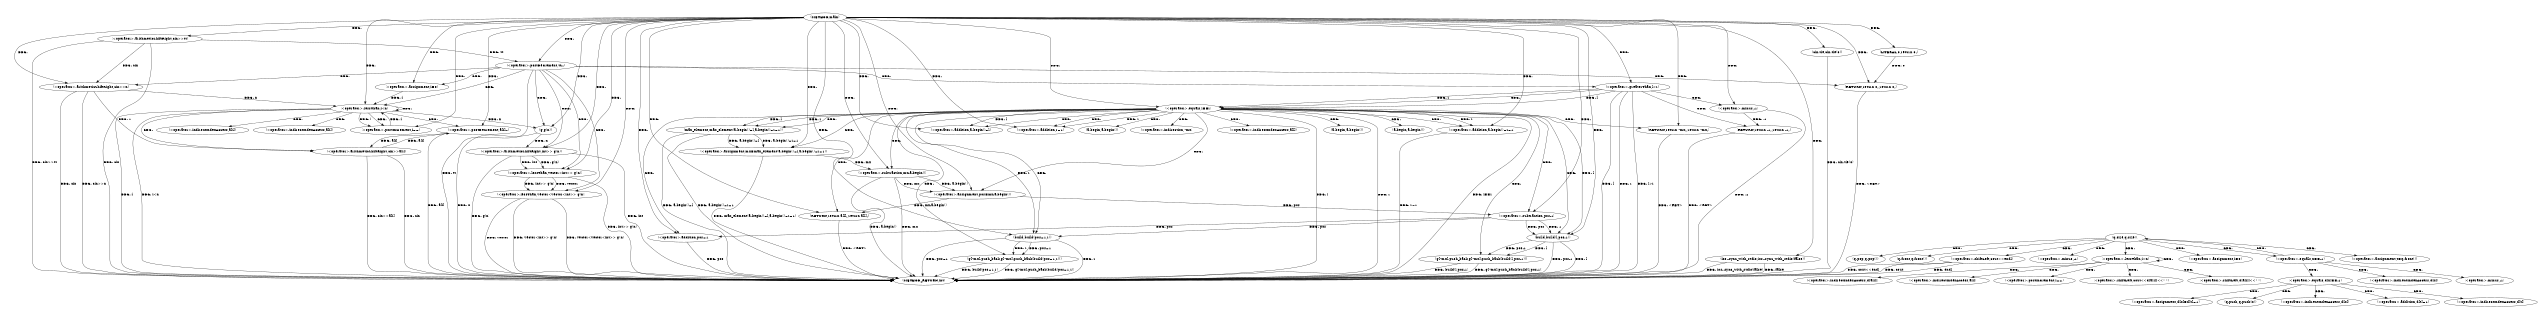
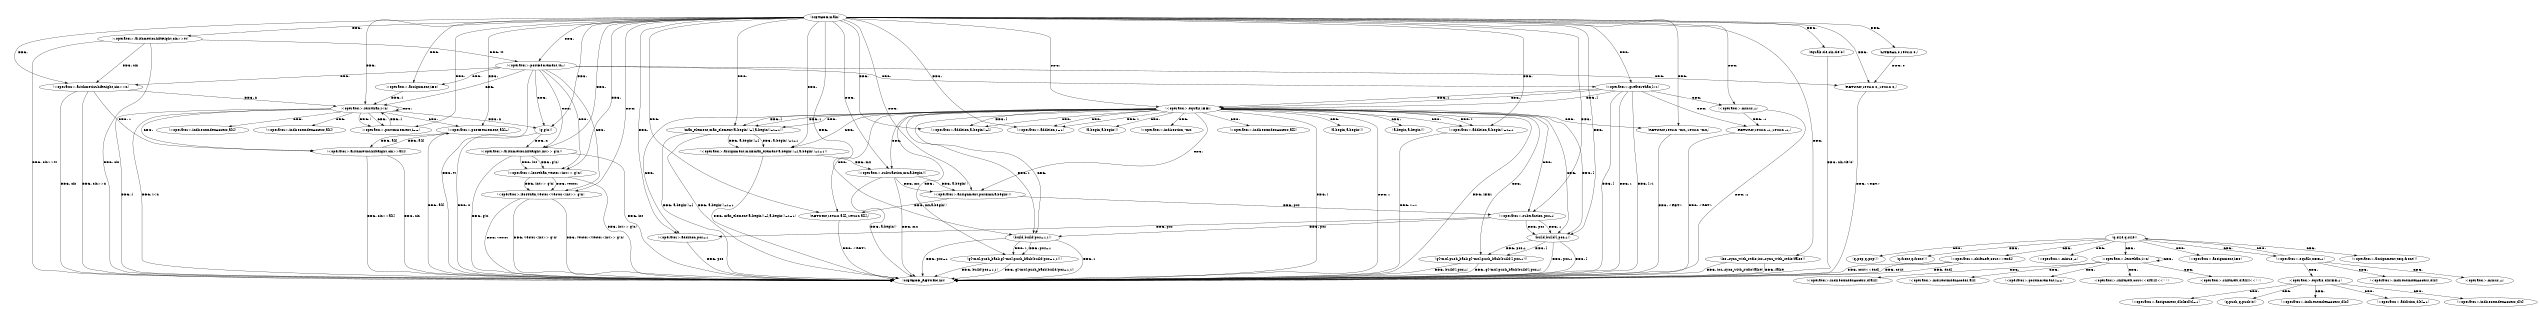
edge "(METHOD,main)" -> "(max_element,max_element(a.begin()+l,a.begin()+r+1))": added, label "DDG:"
node "(cin.tie,cin.tie(0))": label "(cin.tie,cin.tie(0))" -> "(equals.tie,cin.tie(0))"
edge "(q.size,q.size())" -> "(q.front,q.front())": label "CDG: " -> "DDG: "
